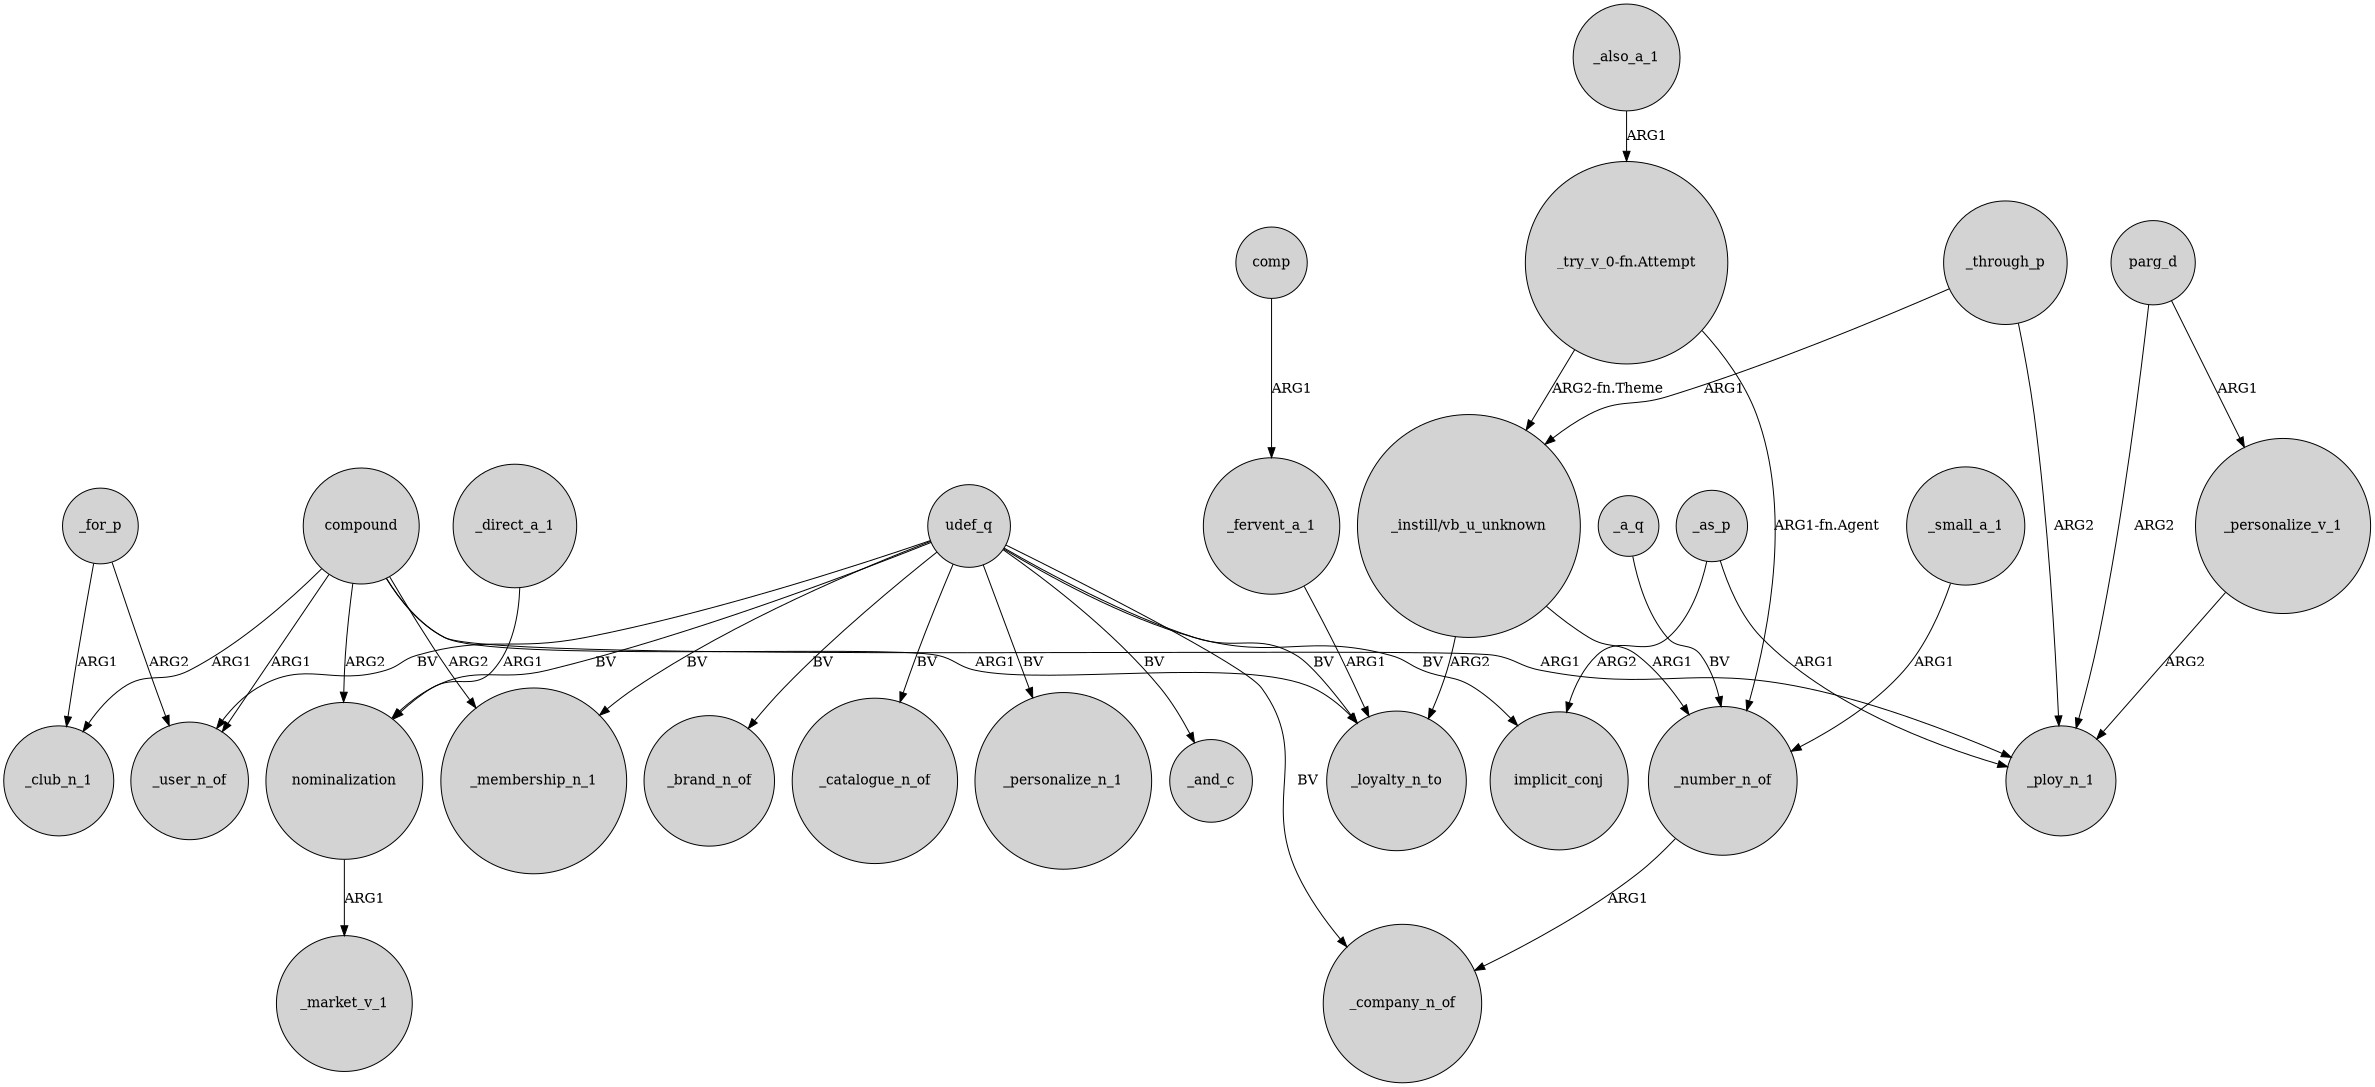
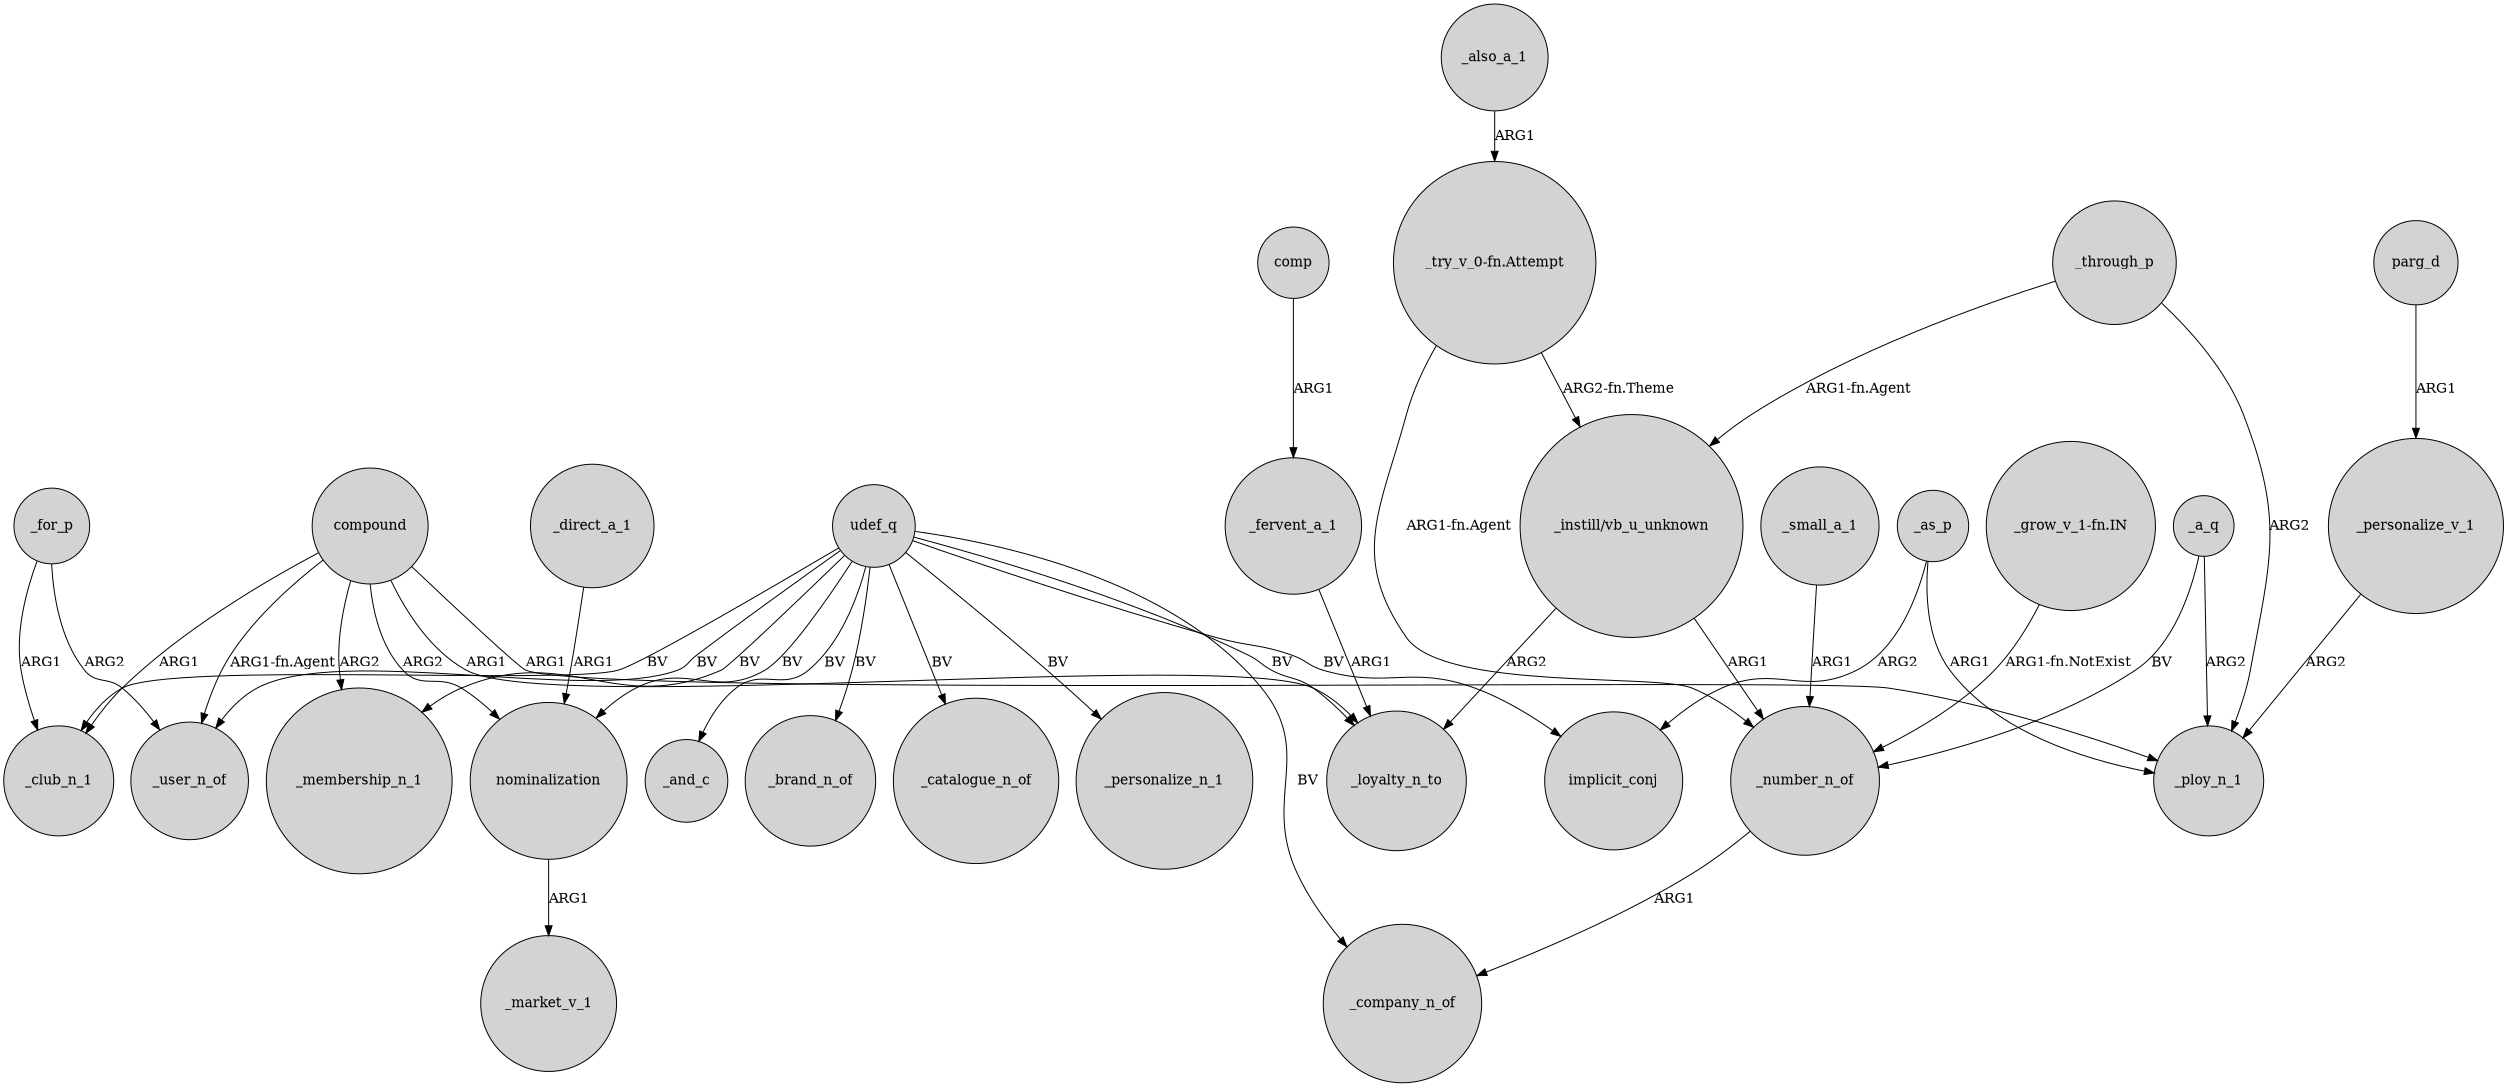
edge "_through_p" -> "_instill/vb_u_unknown": label "ARG1" -> "ARG1-fn.Agent"
edge "parg_d" -> "_ploy_n_1": now "_a_q" -> "_ploy_n_1"
node "_grow_v_1-fn.IN": added
edge "compound" -> "_user_n_of": label "ARG1" -> "ARG1-fn.Agent"
edge "udef_q" -> "_club_n_1": added, label "BV"
